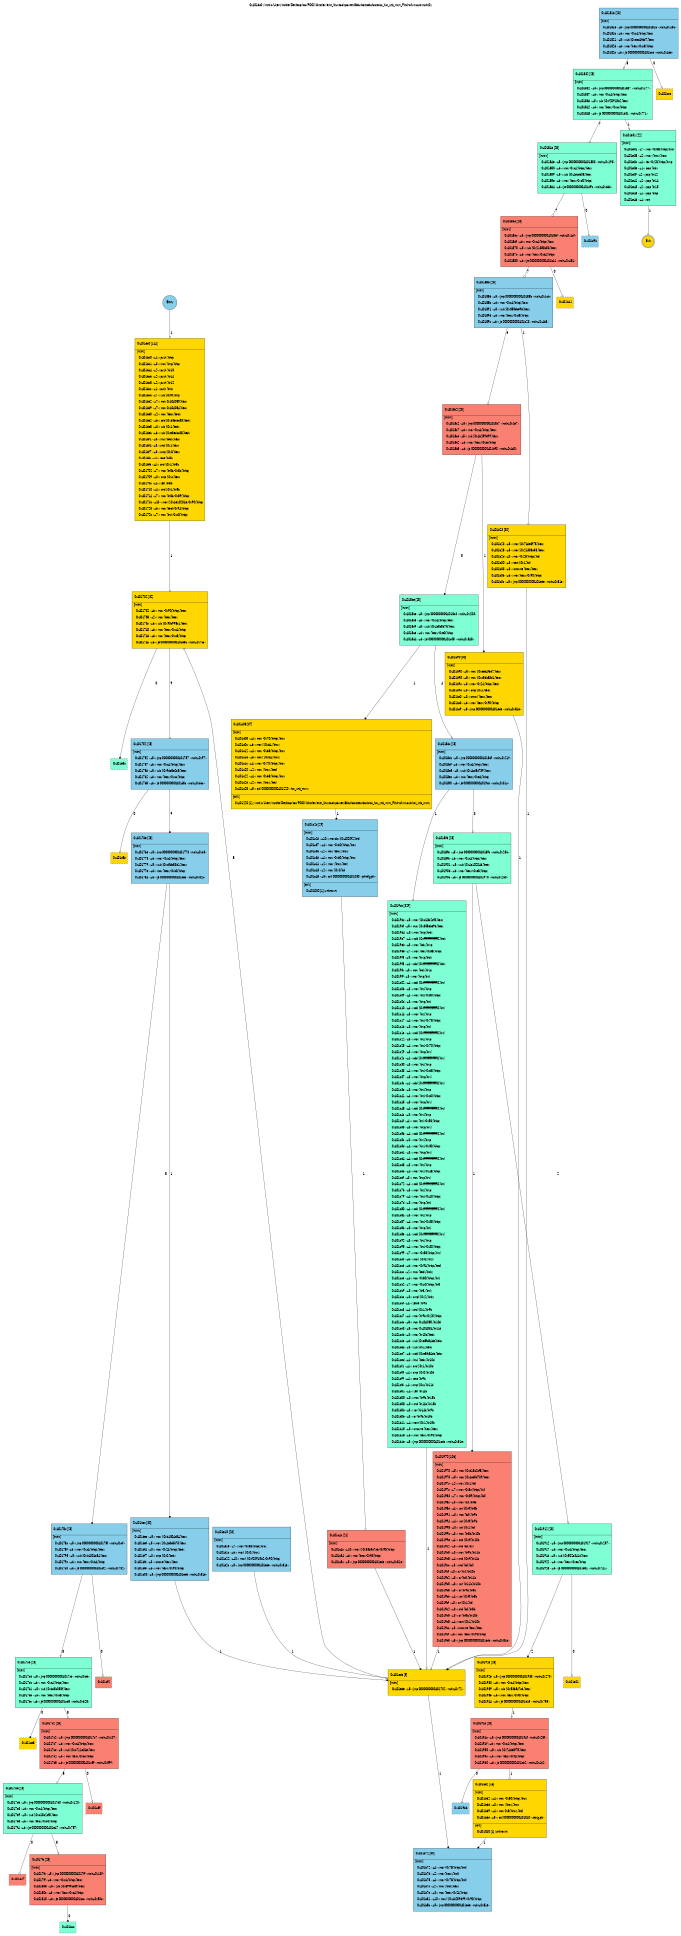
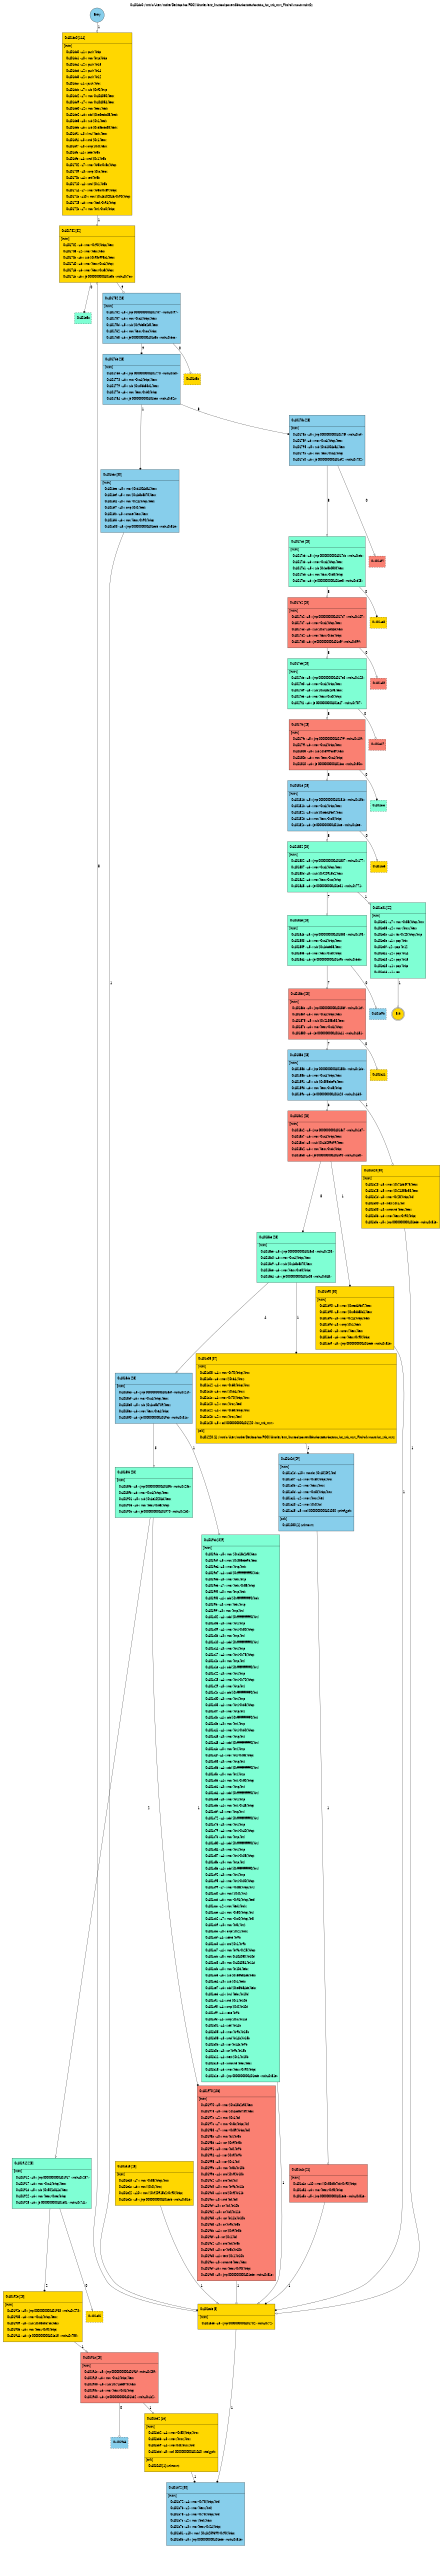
edge "0x4017fa [28]" -> "0x401816 [28]": added, label "8"
node "0x401e15 [28]": fillcolor skyblue -> gold
